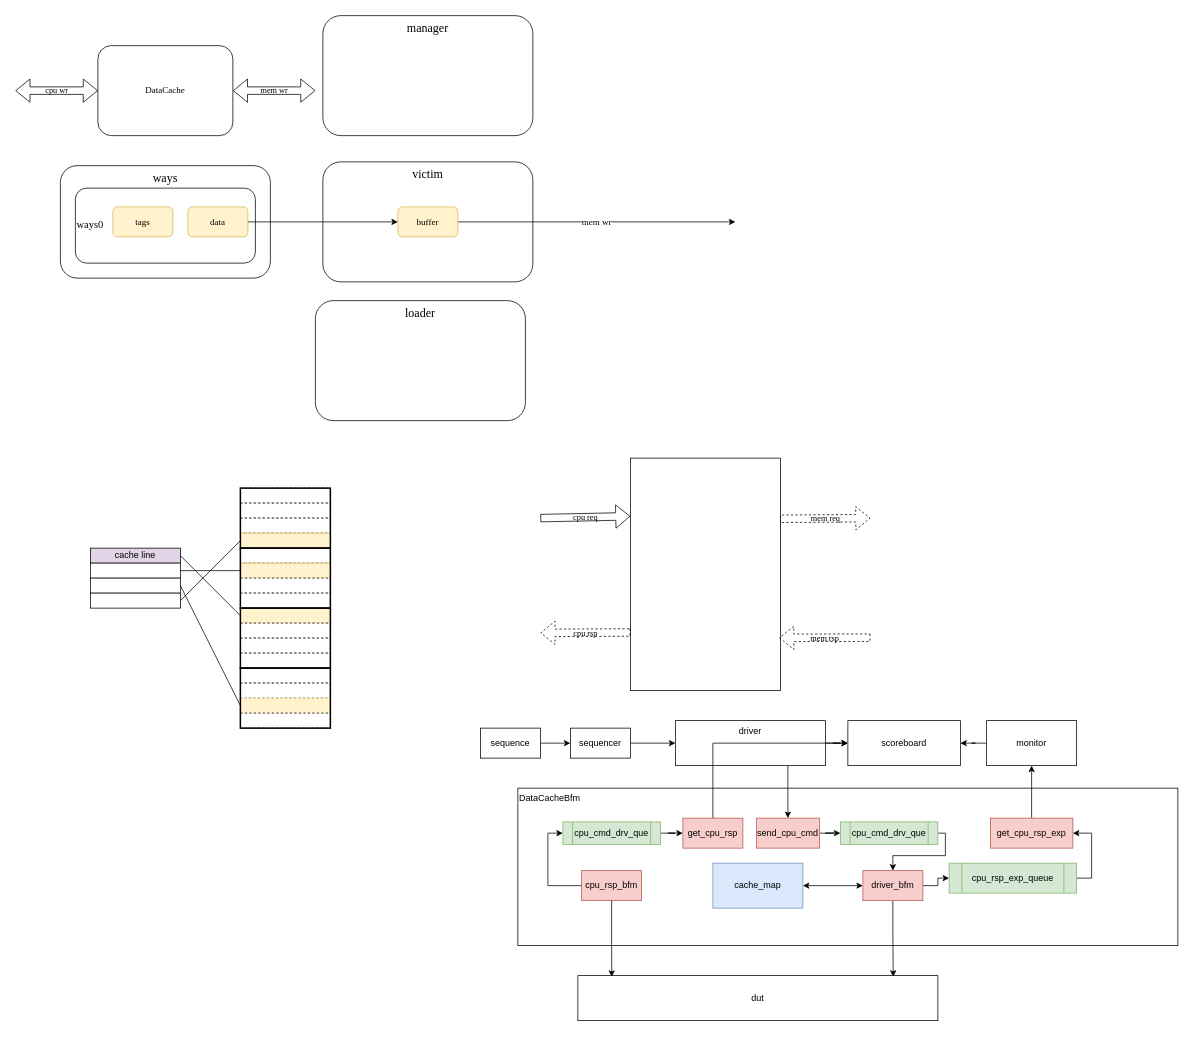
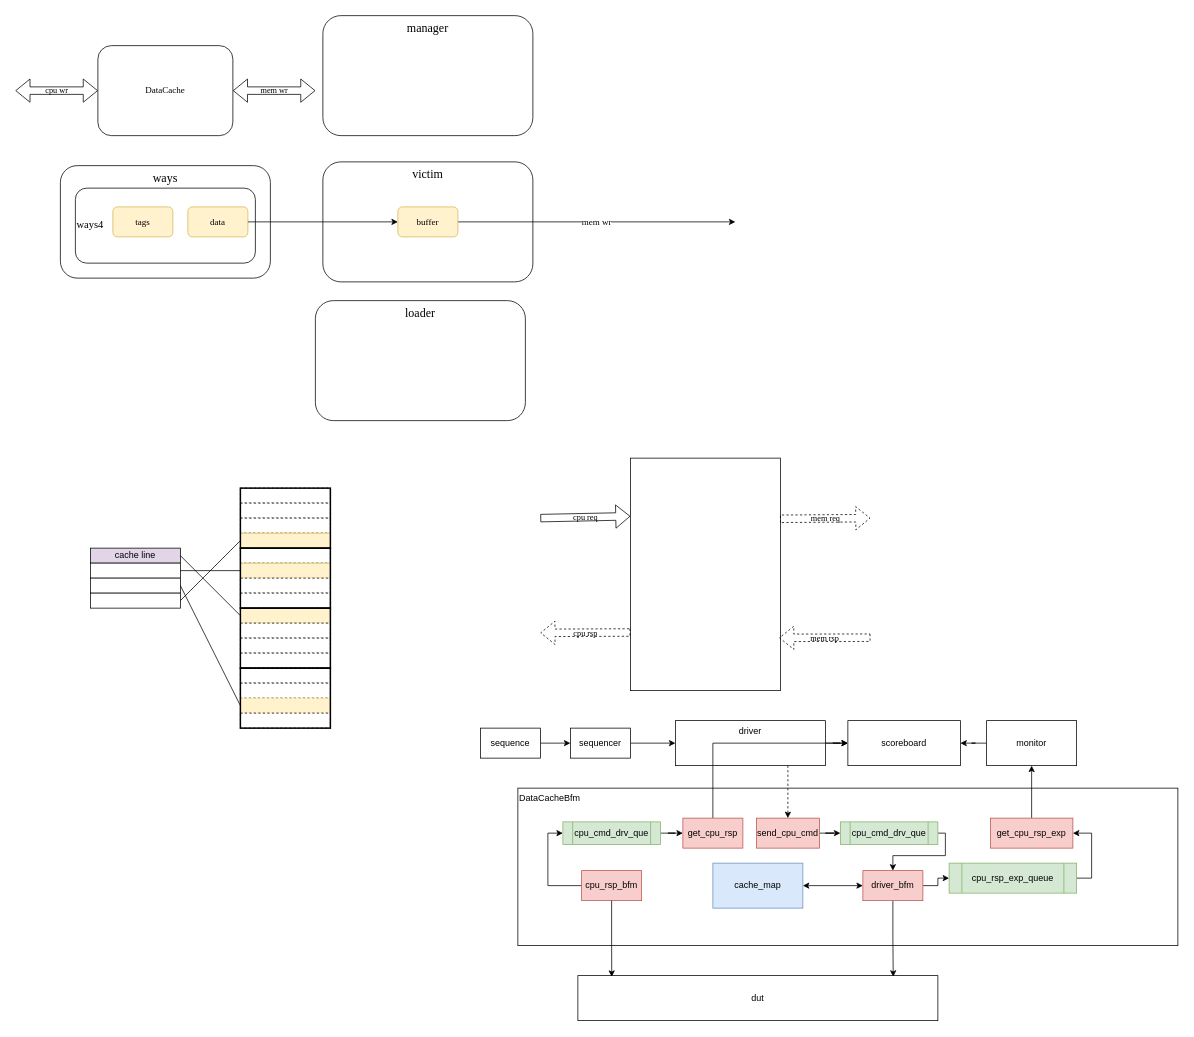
node "ways0": label "ways0" -> "ways4"
edge "driver" -> "send_cpu_cmd": style solid -> dashed
